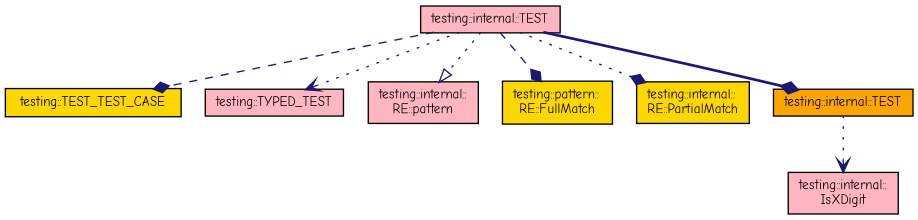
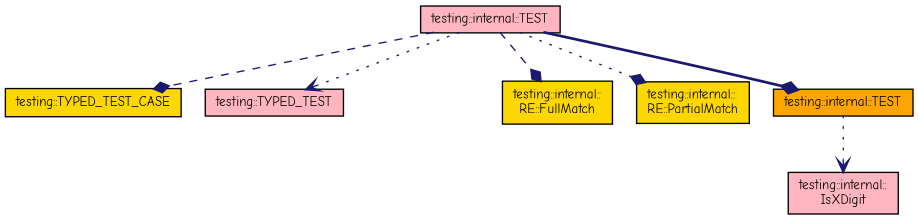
node "testing::TEST_TEST_CASE": label "testing::TEST_TEST_CASE" -> "testing::TYPED_TEST_CASE"
node "testing::internal:: RE::pattern": removed
node "testing::pattern:: RE::FullMatch": label "testing::pattern:: RE::FullMatch" -> "testing::internal:: RE::FullMatch"
